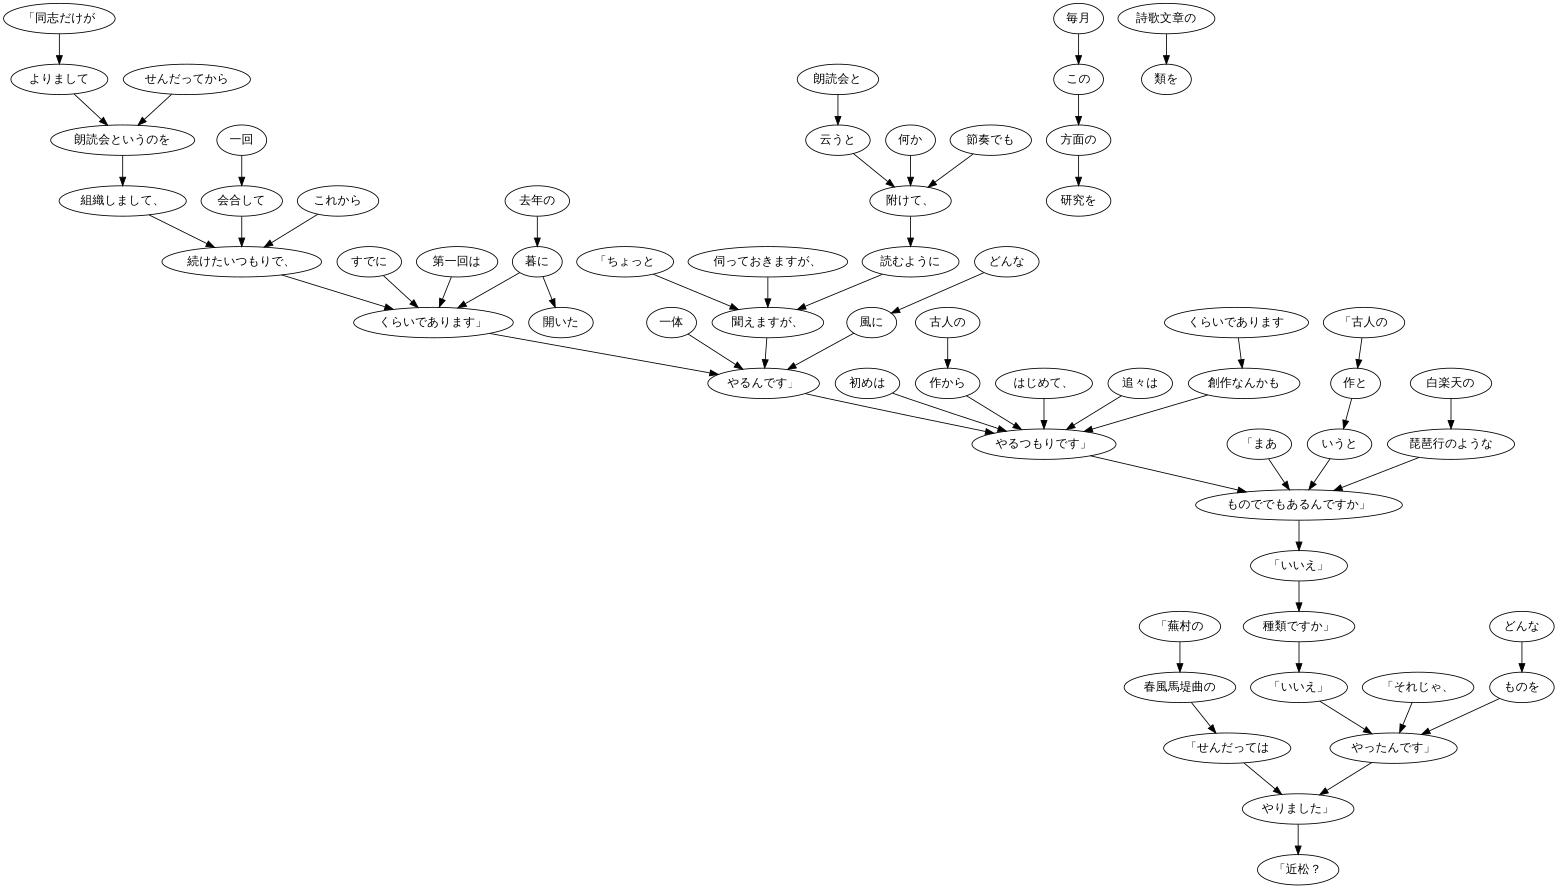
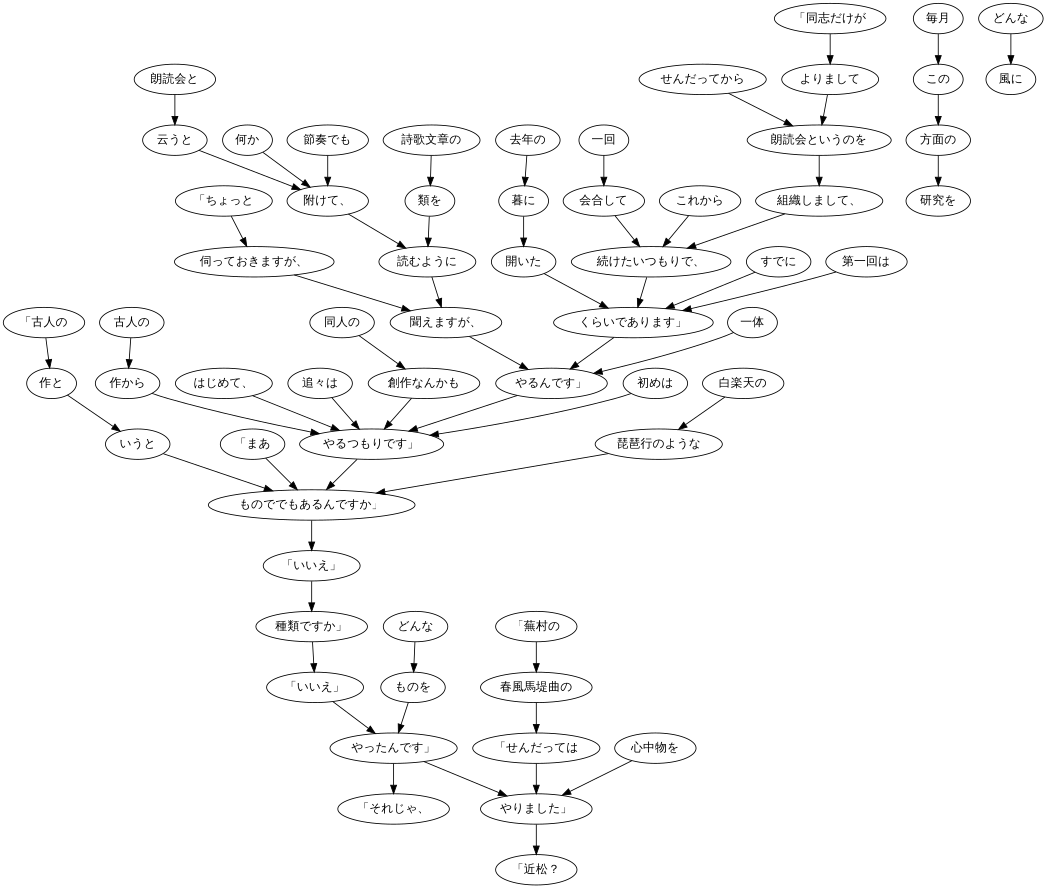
edge "類を" -> "読むように": added
edge "暮に" -> "くらいであります」": now "開いた" -> "くらいであります」"
edge "「ちょっと" -> "聞えますが、": now "「ちょっと" -> "伺っておきますが、"
node "くらいであります": label "くらいであります" -> "同人の"
edge "風に" -> "やるんです」": removed
edge "「それじゃ、" -> "やったんです」": reversed
node "心中物を": added
